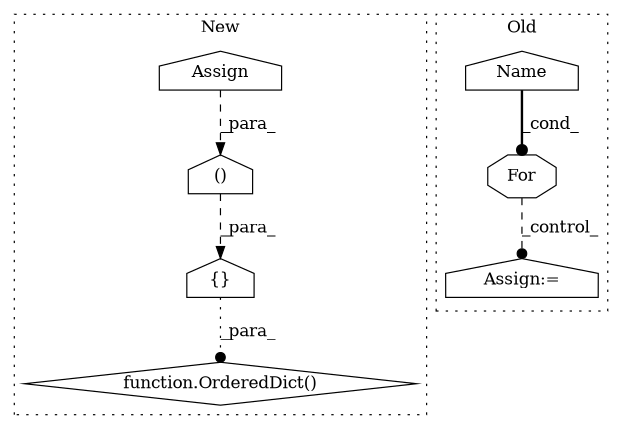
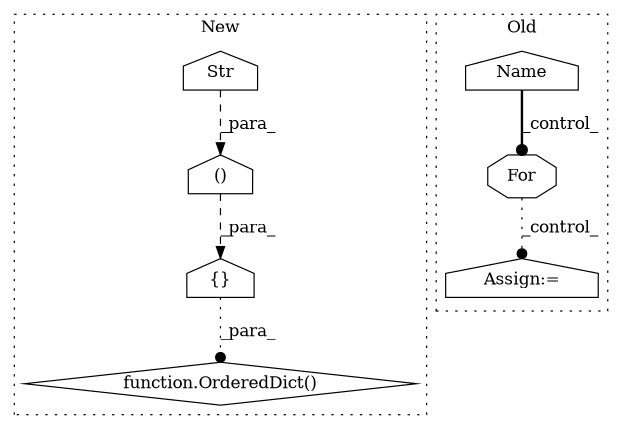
node "Assign": label "Assign" -> "Str"
edge "Name" -> "For": label "_cond_" -> "_control_"
edge "For" -> "Assign:=": style dashed -> dotted
